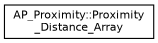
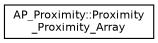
node "AP_Proximity::Proximity _Distance_Array": label "AP_Proximity::Proximity _Distance_Array" -> "AP_Proximity::Proximity _Proximity_Array"
